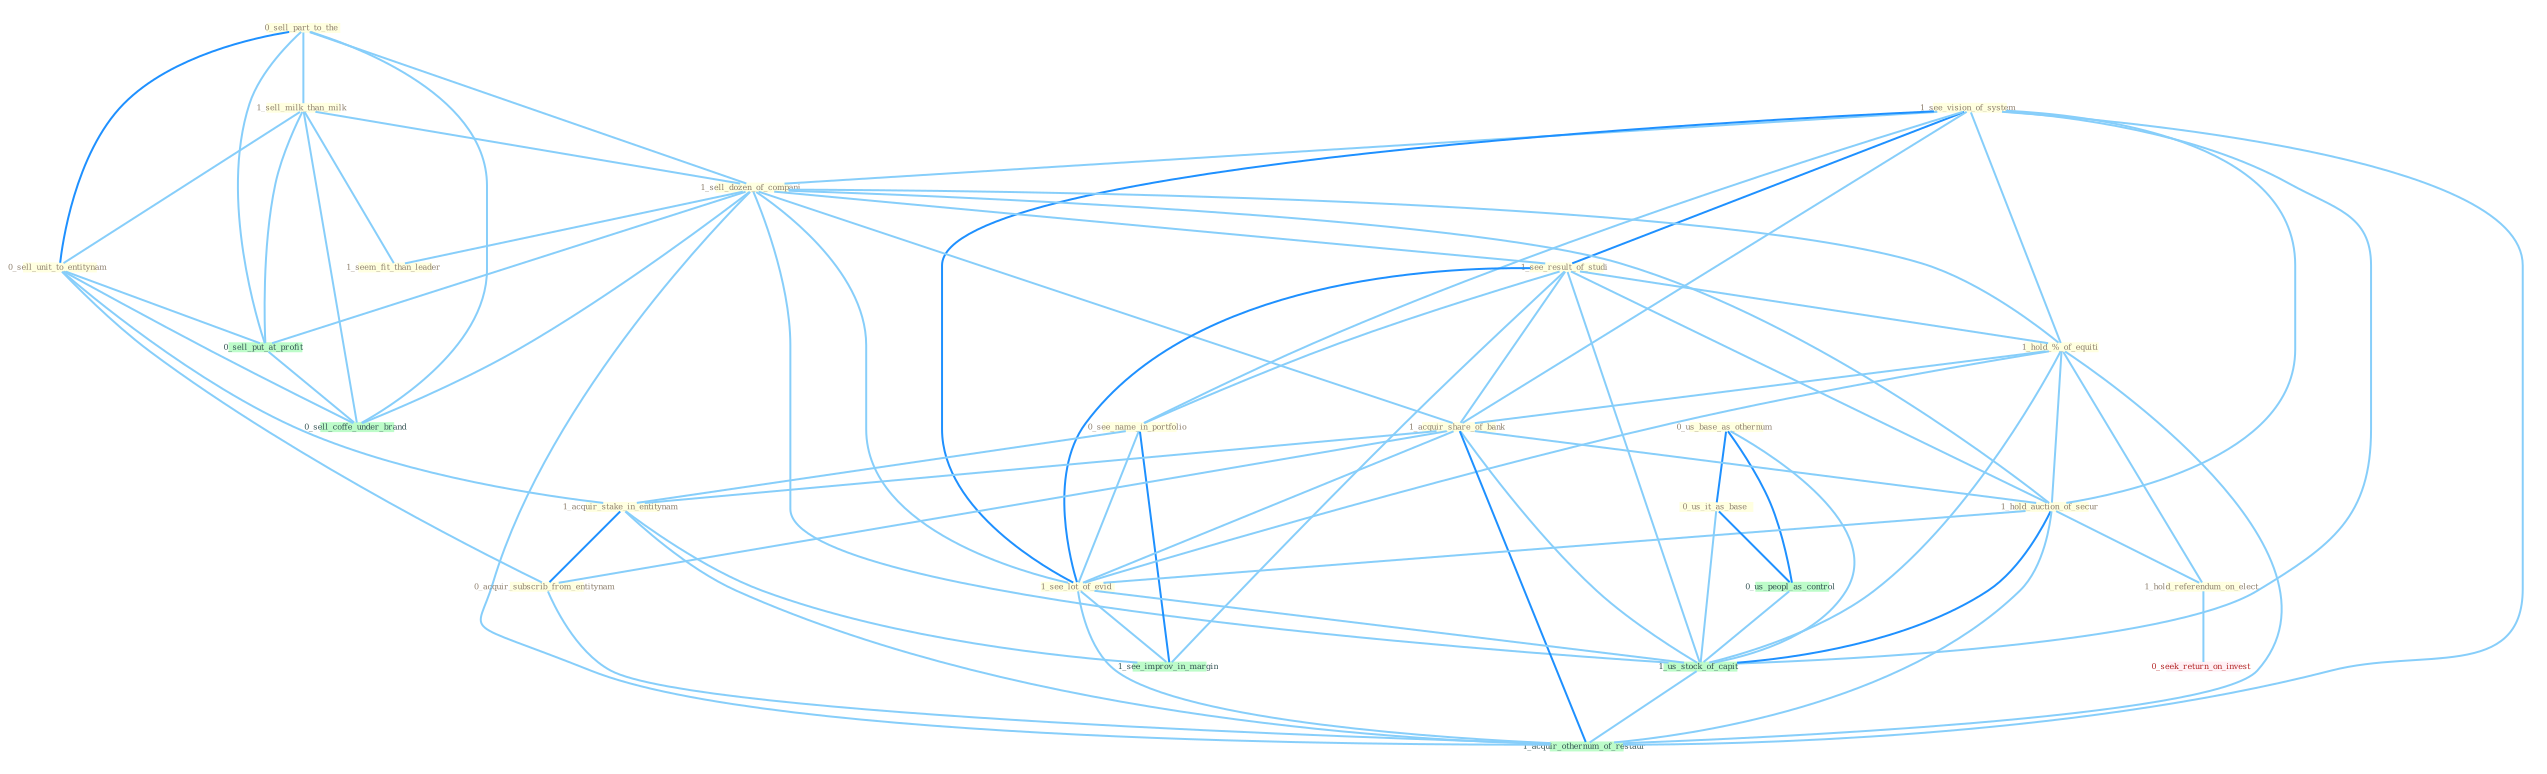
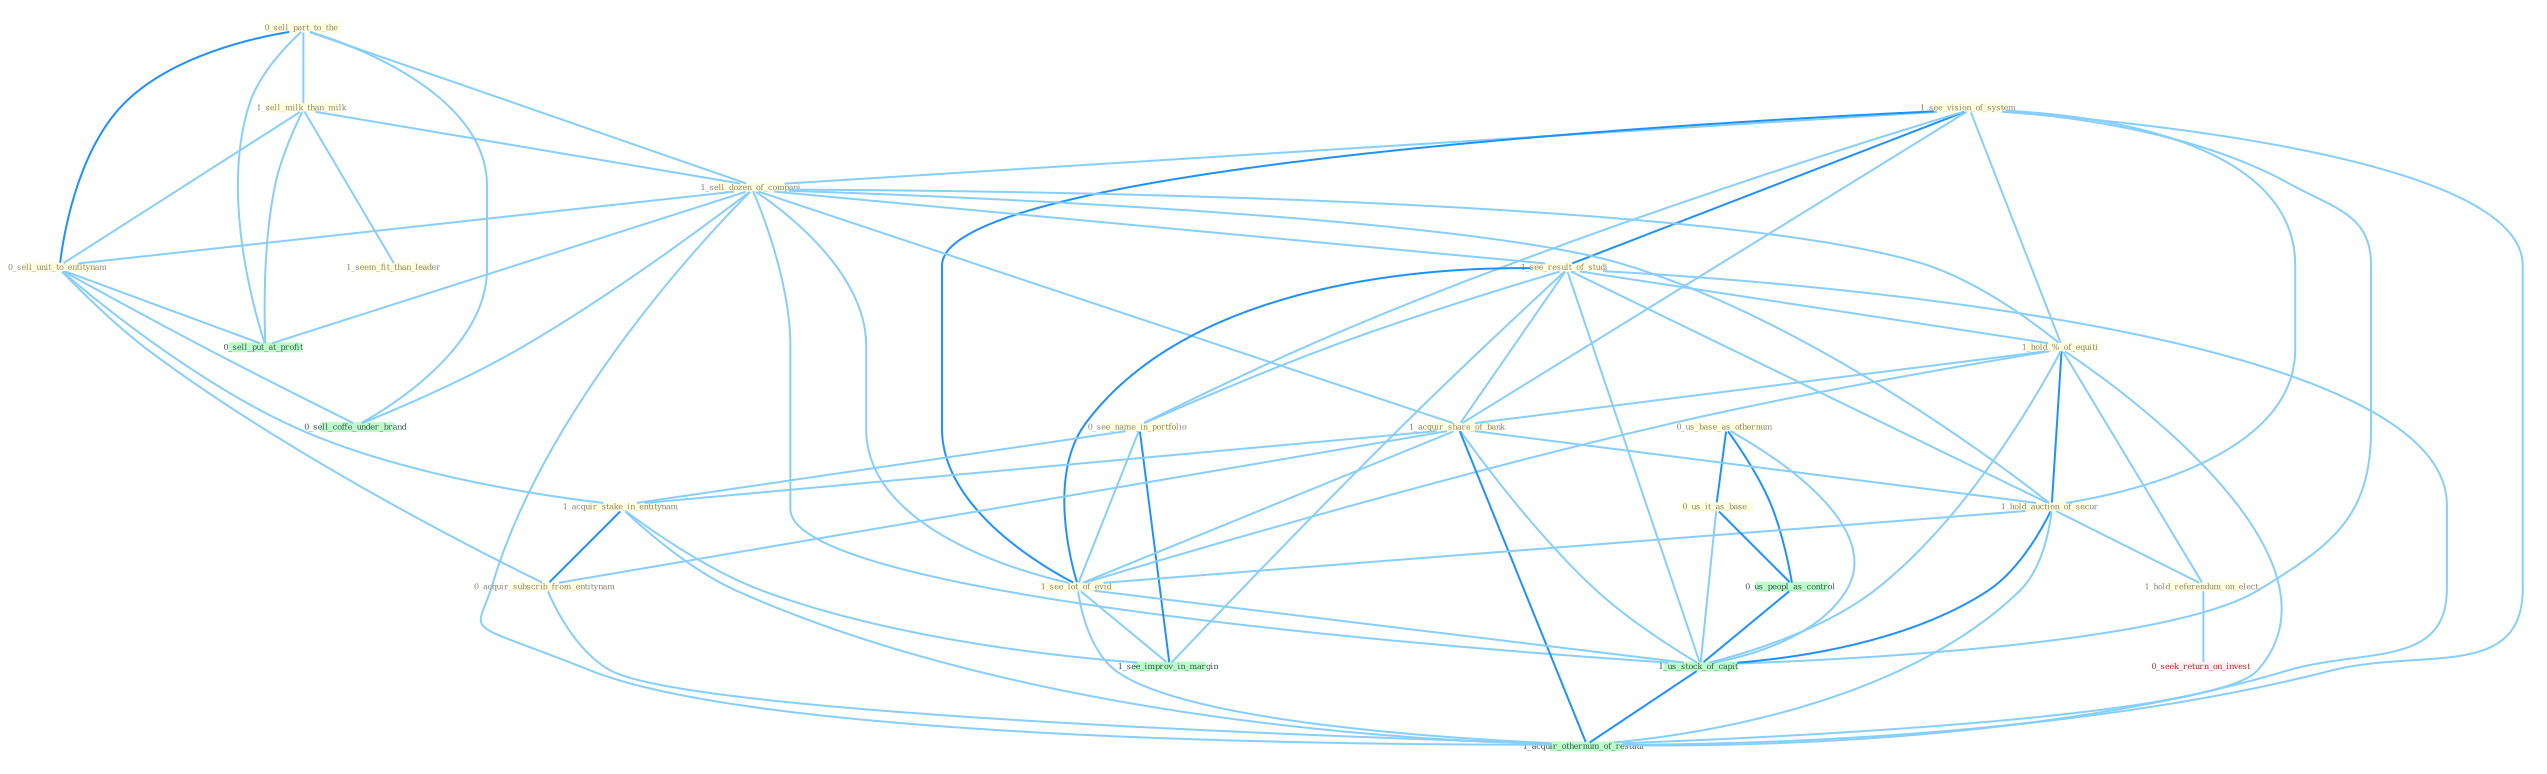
edge "1_sell_dozen_of_compani" -- "1_seem_fit_than_leader": now "1_sell_dozen_of_compani" -- "0_sell_unit_to_entitynam"
edge "1_sell_milk_than_milk" -- "0_sell_coffe_under_brand": removed
edge "0_sell_put_at_profit" -- "0_sell_coffe_under_brand": removed
edge "1_hold_%_of_equiti" -- "1_hold_auction_of_secur": color #87cefa -> #1e90ff
edge "1_see_result_of_studi" -- "1_acquir_othernum_of_restaur": added
edge "0_us_peopl_as_control" -- "1_us_stock_of_capit": color #87cefa -> #1e90ff
edge "1_us_stock_of_capit" -- "1_acquir_othernum_of_restaur": color #87cefa -> #1e90ff
